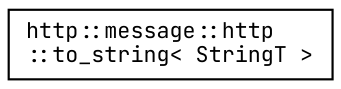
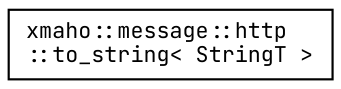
node "http::message::http ::to_string< StringT >": label "http::message::http ::to_string< StringT >" -> "xmaho::message::http ::to_string< StringT >"
